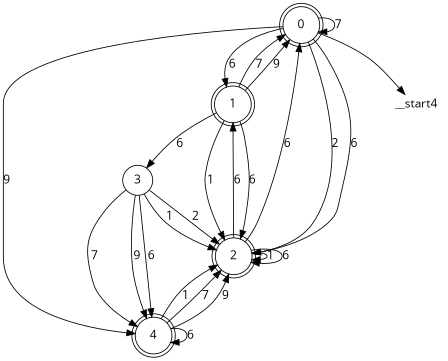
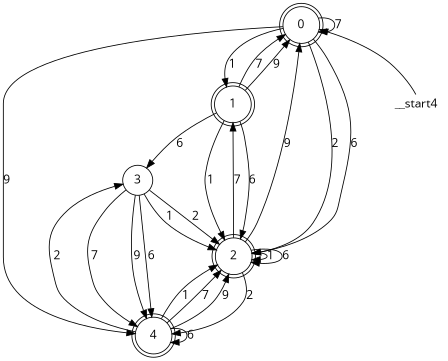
edge "0" -> "__start4": reversed
edge "0" -> "1": label "6" -> "1"
edge "2" -> "0": label "6" -> "9"
edge "2" -> "1": label "6" -> "7"
edge "4" -> "3": added, label "2"
edge "2" -> "4": added, label "2"
